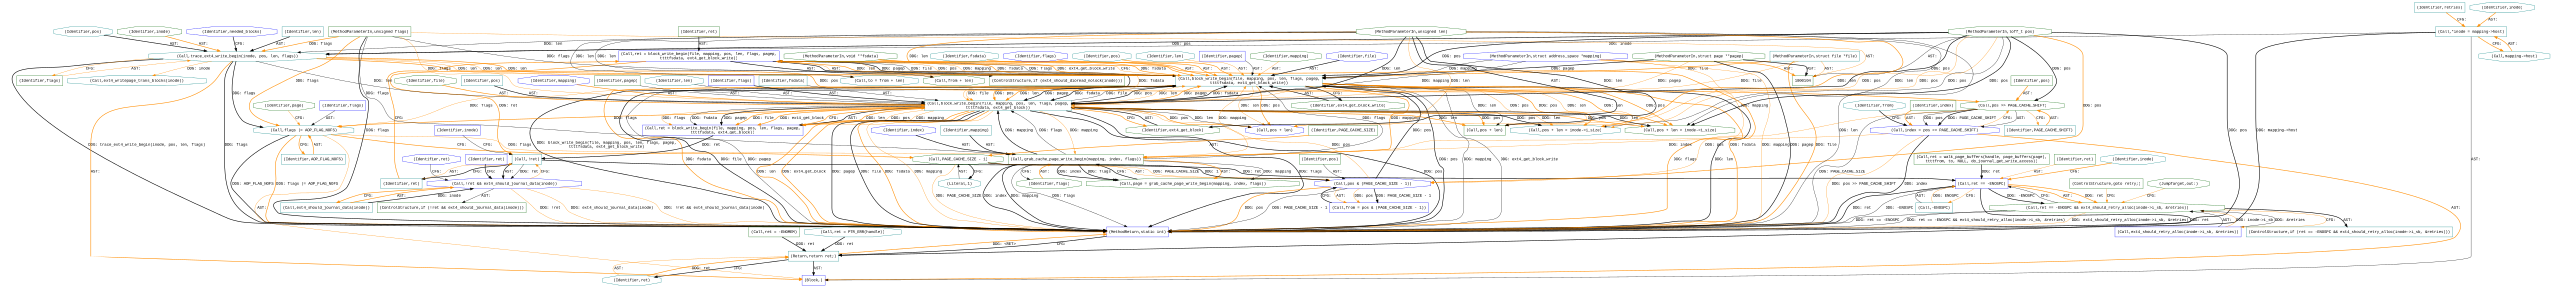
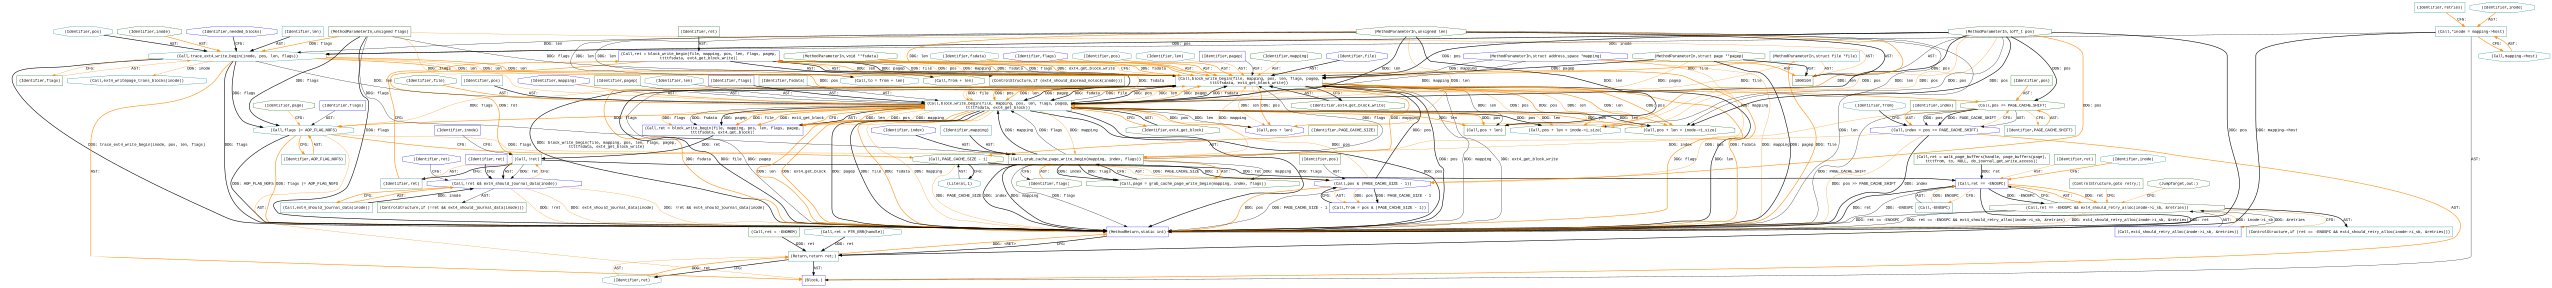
edge "(MethodParameterIn,unsigned flags)" -> "(Call,flags |= AOP_FLAG_NOFS)": color darkorange -> black
edge "(MethodParameterIn,unsigned len)" -> "(Identifier,ext4_get_block)": now "(MethodParameterIn,unsigned len)" -> "1000104"
edge "(Call,pos >> PAGE_CACHE_SHIFT)" -> "(MethodReturn,static int)": label "DDG: PAGE_CACHE_SIZE" -> "DDG: PAGE_CACHE_SHIFT"
